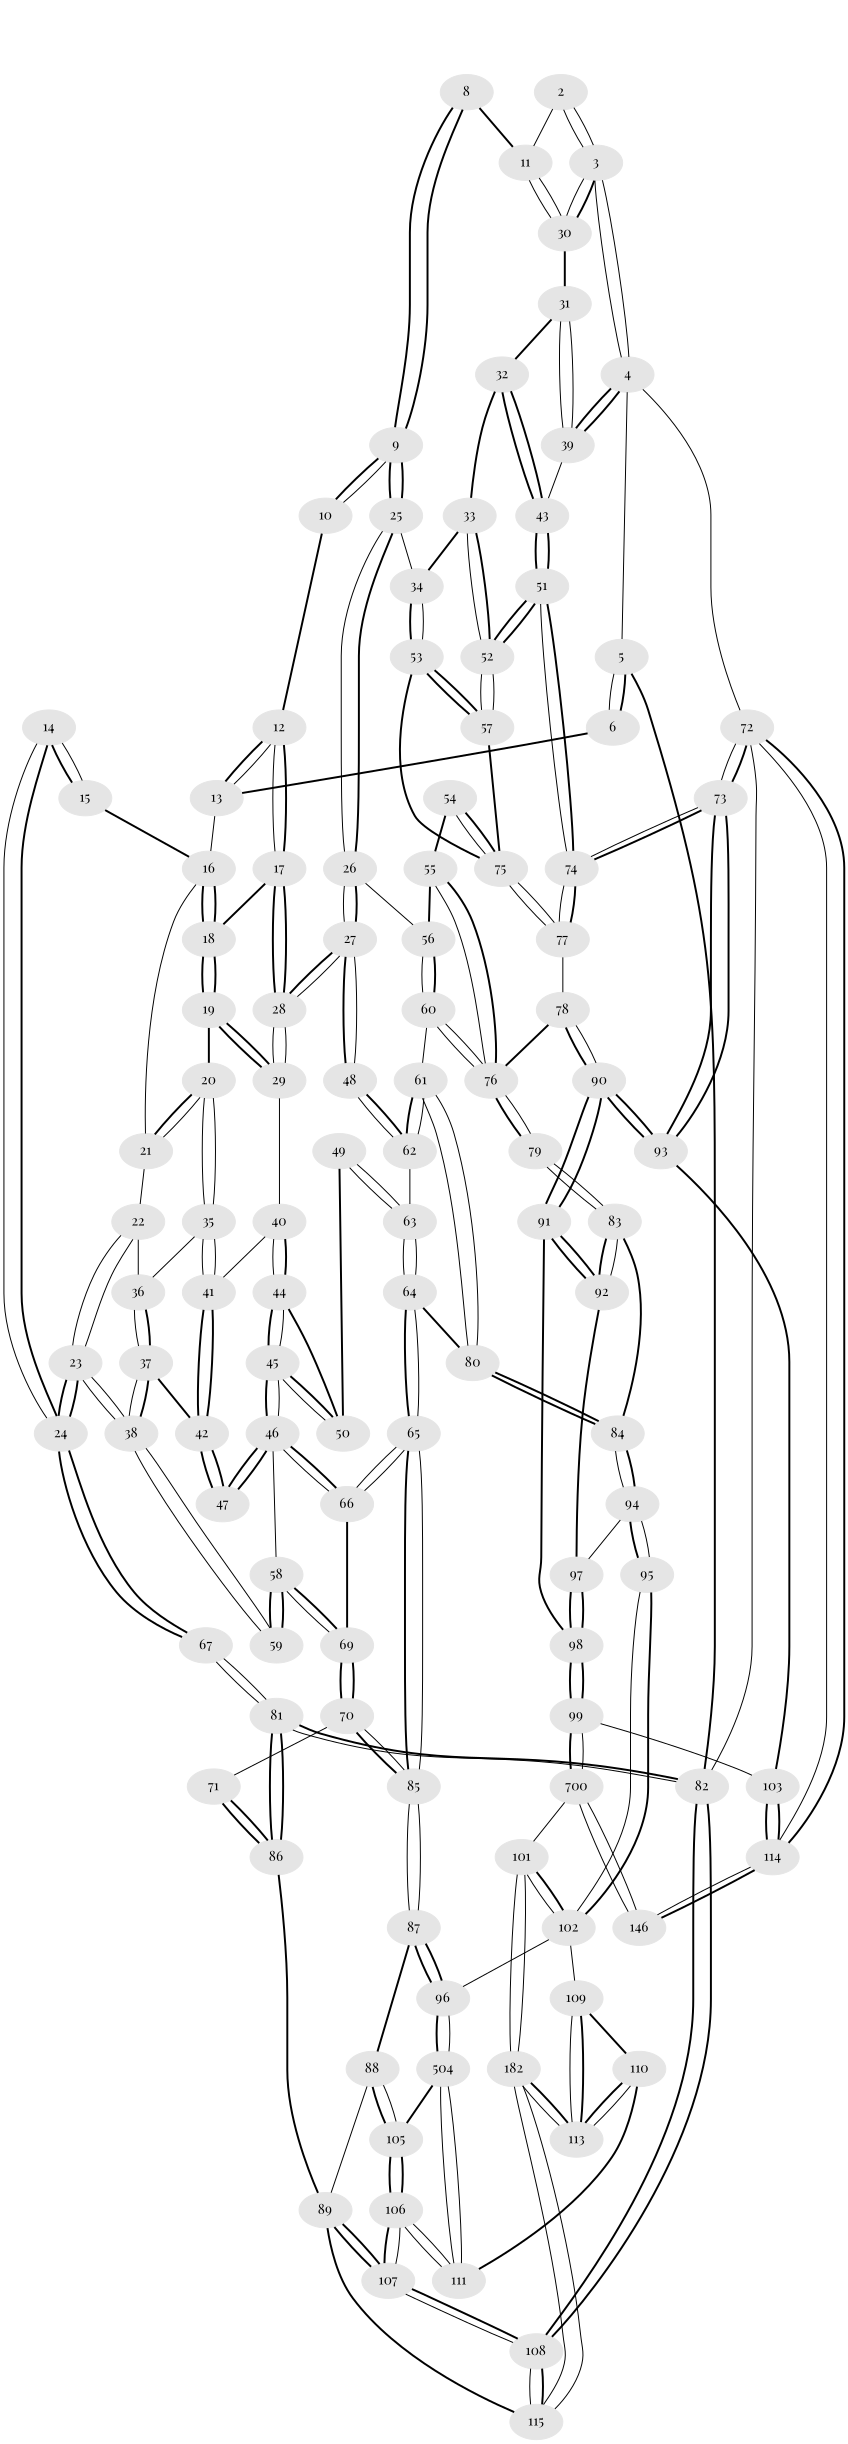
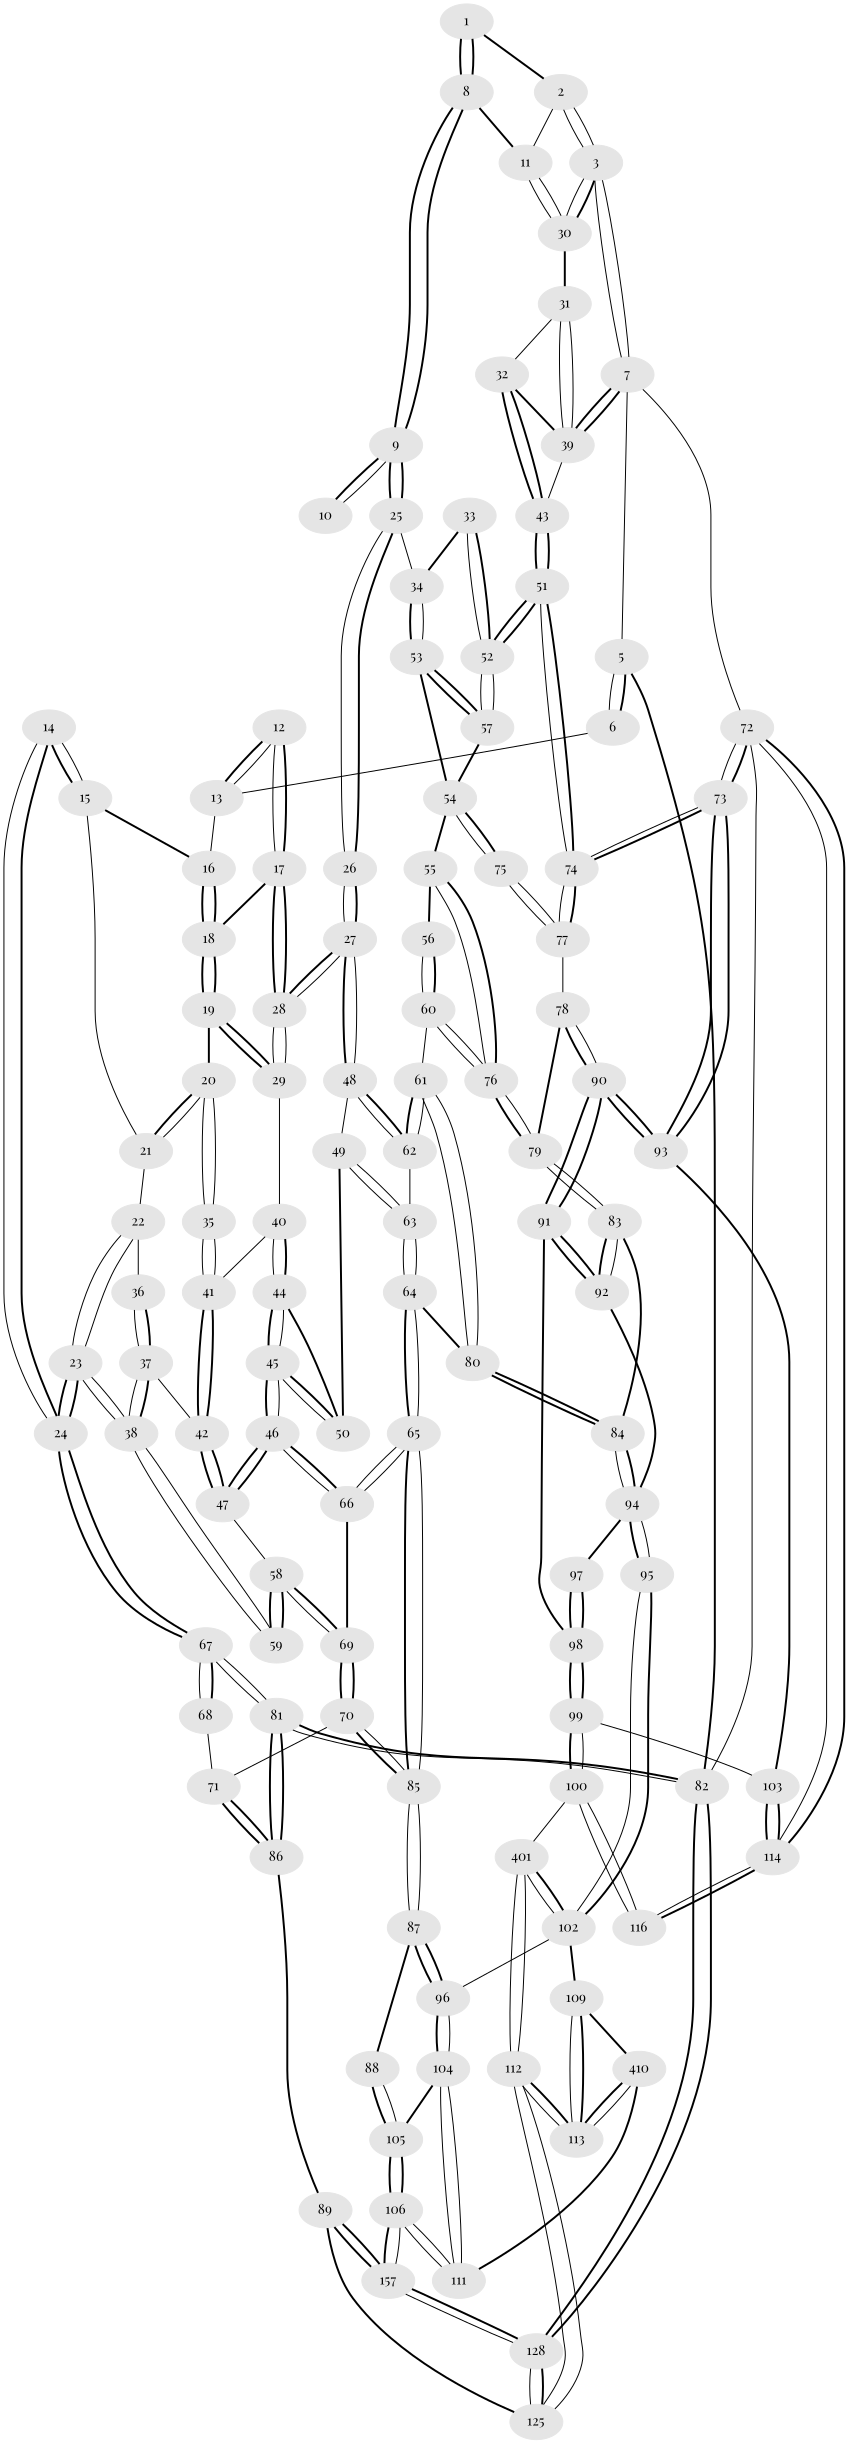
node "1": added
edge "31" -- "32": style bold -> solid
node "4": label "4" -> "7"
edge "32" -- "33": now "32" -- "39"
edge "10" -- "12": removed
edge "6" -- "13": style bold -> solid
edge "53" -- "75": now "53" -- "54"
edge "57" -- "75": now "57" -- "54"
edge "26" -- "56": removed
edge "16" -- "21": now "15" -- "21"
edge "78" -- "76": now "78" -- "79"
edge "48" -- "49": added
edge "35" -- "36": removed
edge "37" -- "42": style bold -> solid
edge "92" -- "97": now "92" -- "94"
edge "46" -- "58": now "47" -- "58"
edge "94" -- "97": style solid -> bold
node "68": added
node "700": label "700" -> "100"
node "101": label "101" -> "401"
node "146": label "146" -> "116"
edge "102" -- "109": style solid -> bold
node "504": label "504" -> "104"
node "182": label "182" -> "112"
node "110": label "110" -> "410"
edge "88" -- "89": removed
node "107": label "107" -> "157"
node "108": label "108" -> "128"
node "115": label "115" -> "125"
